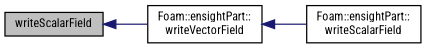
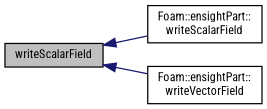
edge "Foam::ensightPart:: writeScalarField" -> "Foam::ensightPart:: writeVectorField": now "Foam::ensightPart:: writeScalarField" -> "writeScalarField"
